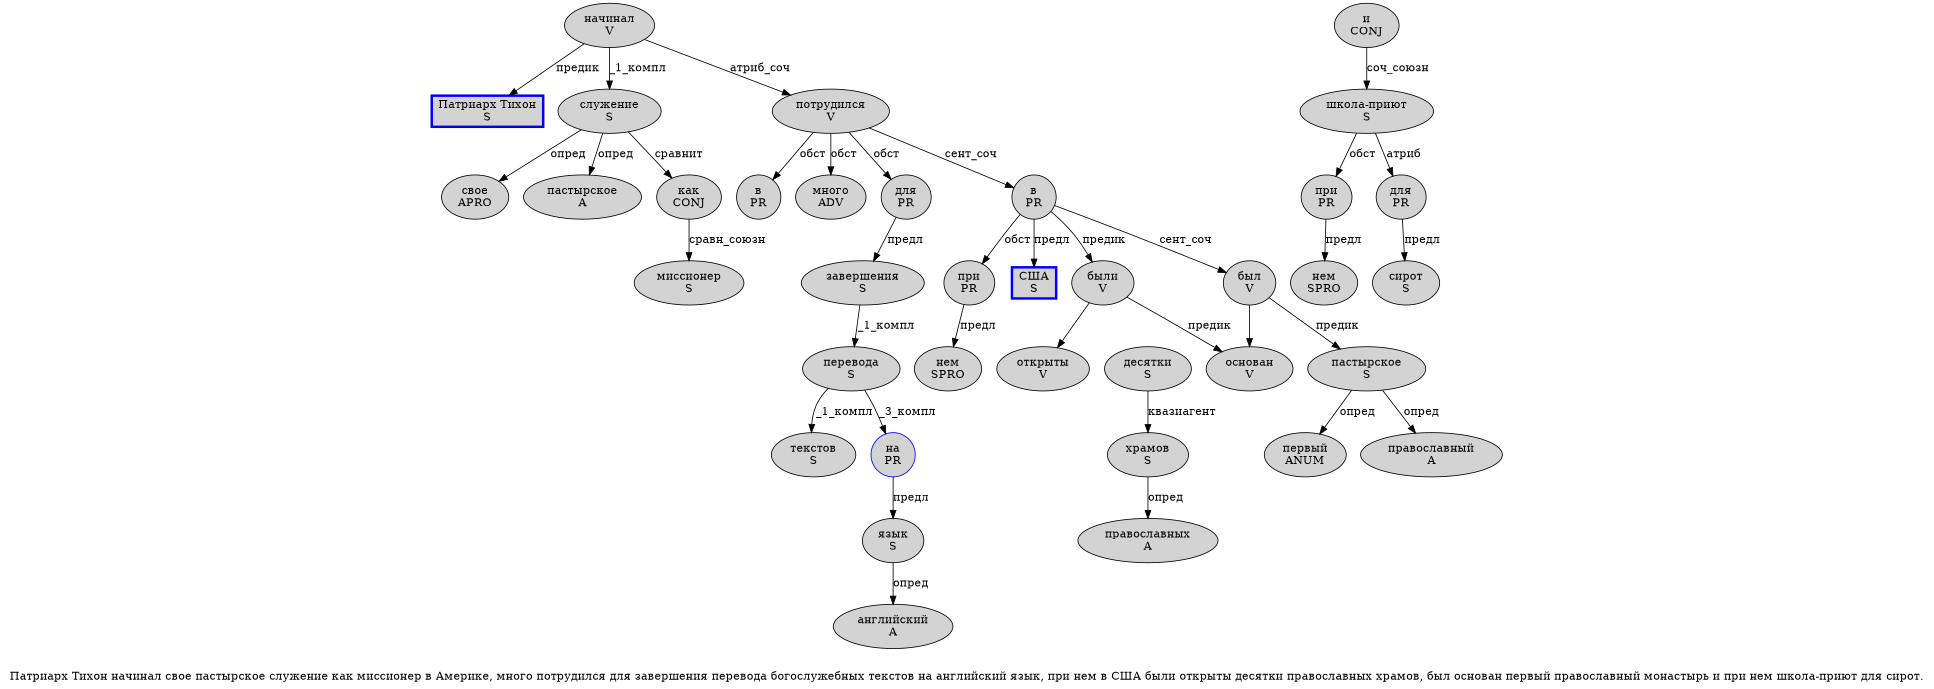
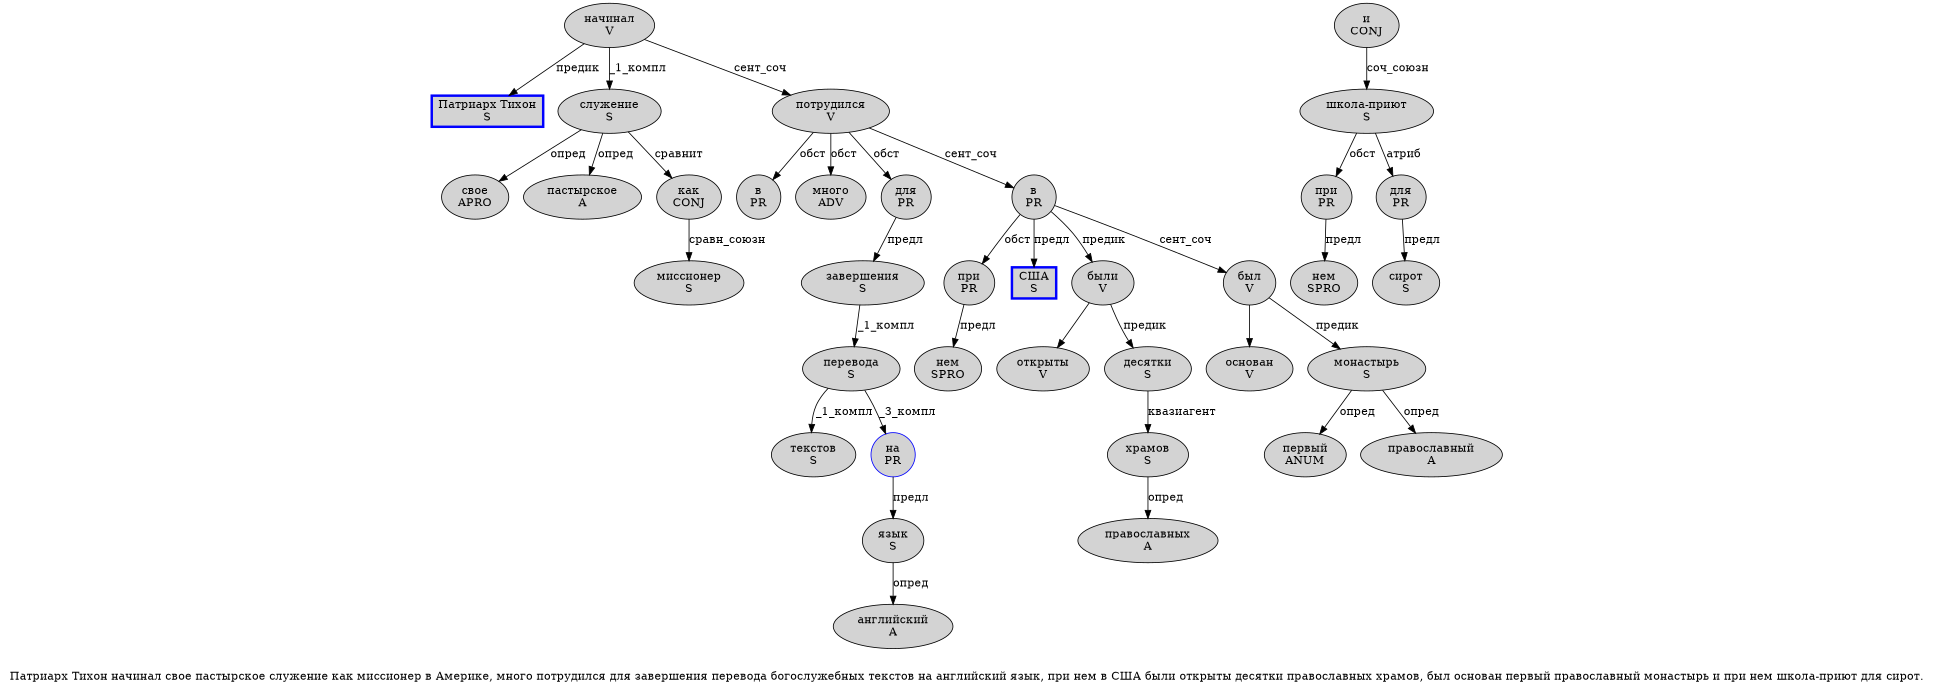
edge "начинал V" -> "потрудился V": label "атриб_соч" -> "сент_соч"
edge "были V" -> "основан V": now "были V" -> "десятки S"
node "пастырское S": label "пастырское S" -> "монастырь S"
